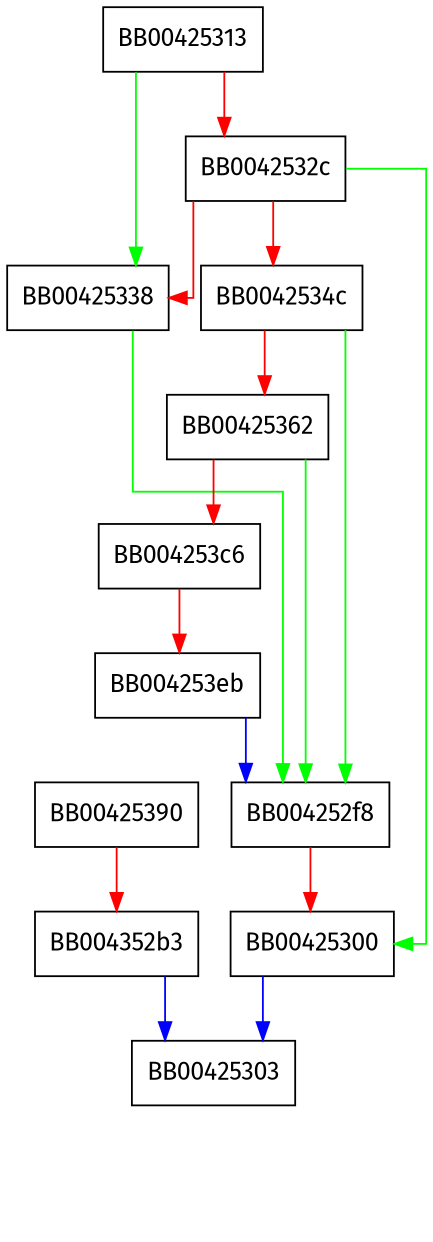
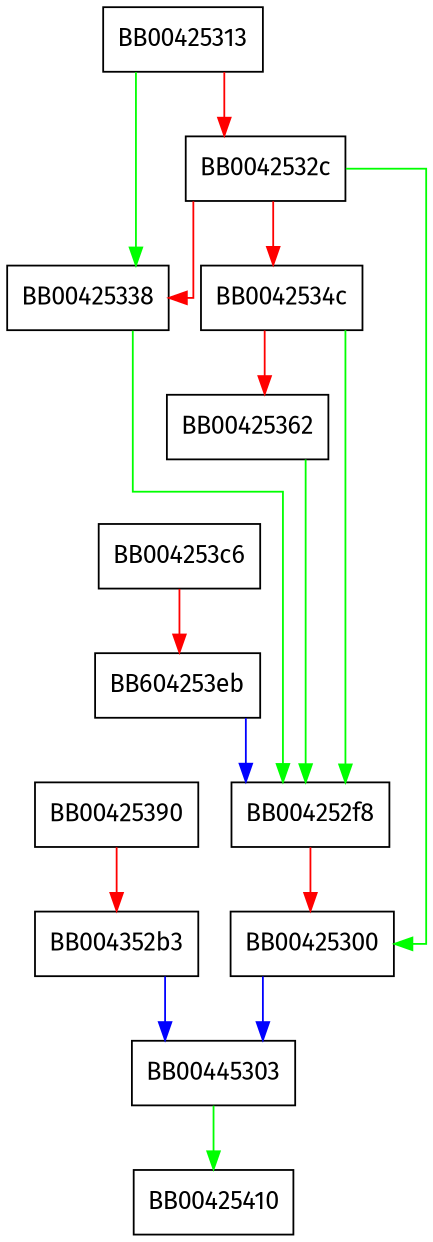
edge "BB00425362" -> "BB004253c6": removed
node "BB004253eb": label "BB004253eb" -> "BB604253eb"
node "BB00425303": label "BB00425303" -> "BB00445303"
node "BB00425410": added
